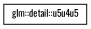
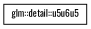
node "glm::detail::u5u4u5": label "glm::detail::u5u4u5" -> "glm::detail::u5u6u5"
